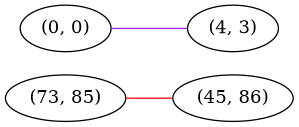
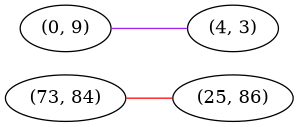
node "(0, 0)": label "(0, 0)" -> "(0, 9)"
node "(73, 85)": label "(73, 85)" -> "(73, 84)"
node "(45, 86)": label "(45, 86)" -> "(25, 86)"
